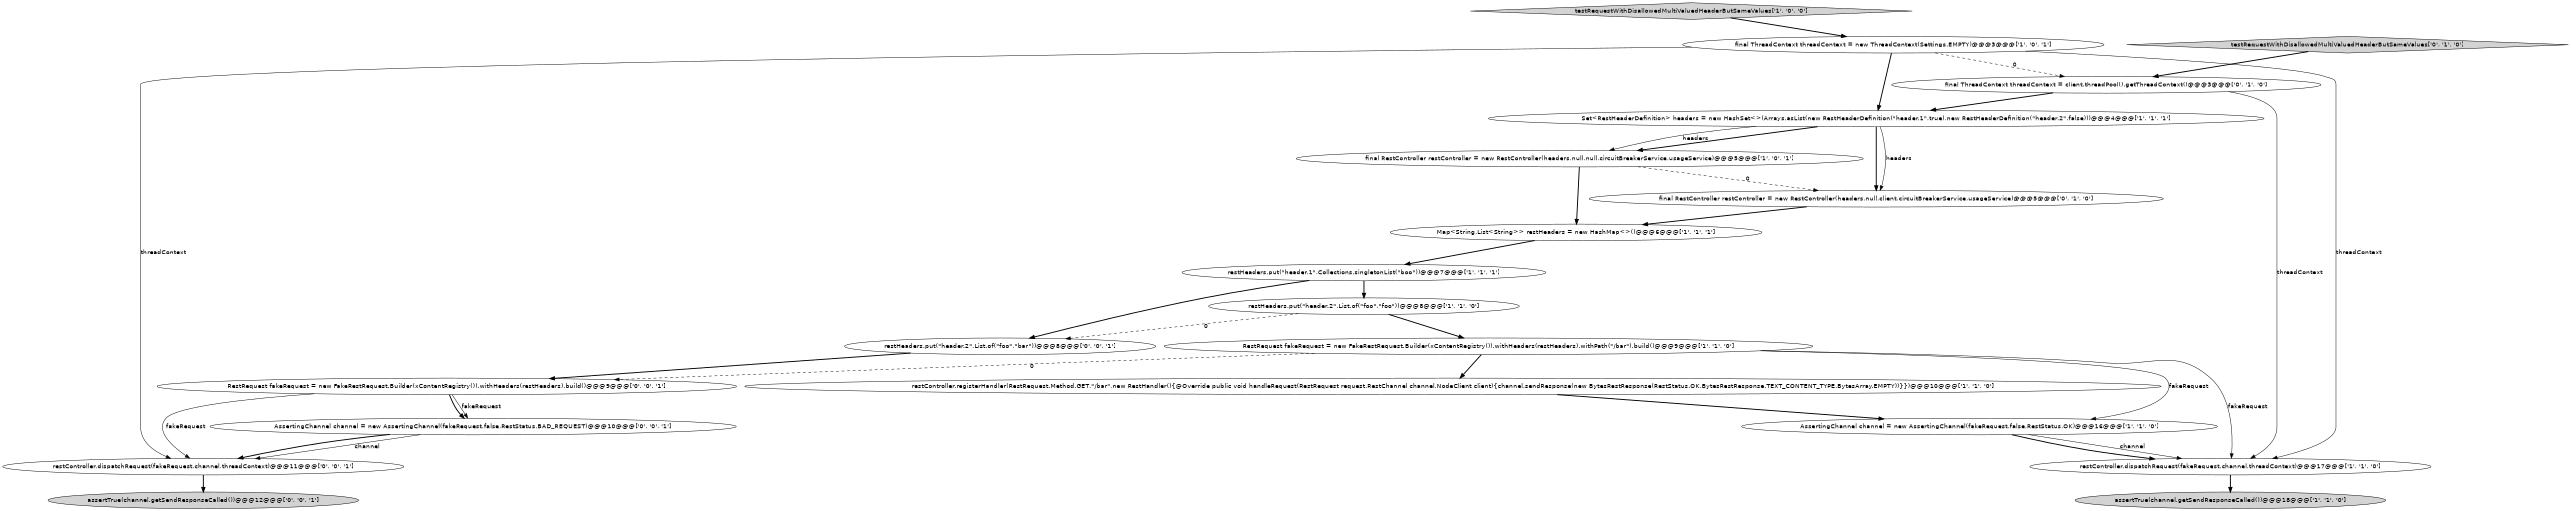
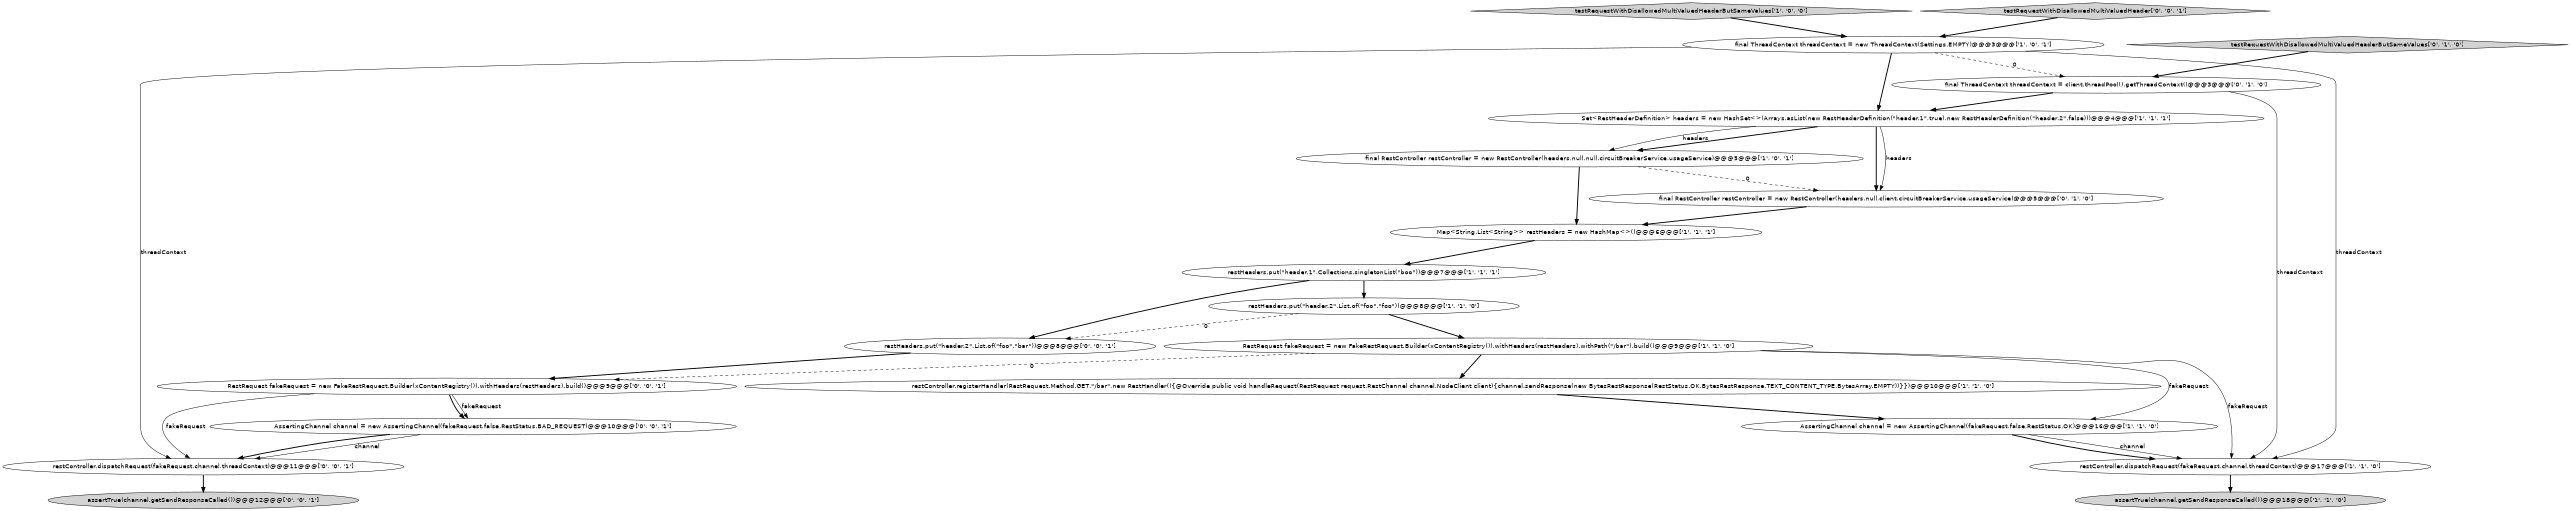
node "testRequestWithDisallowedMultiValuedHeader['0', '0', '1']": added
